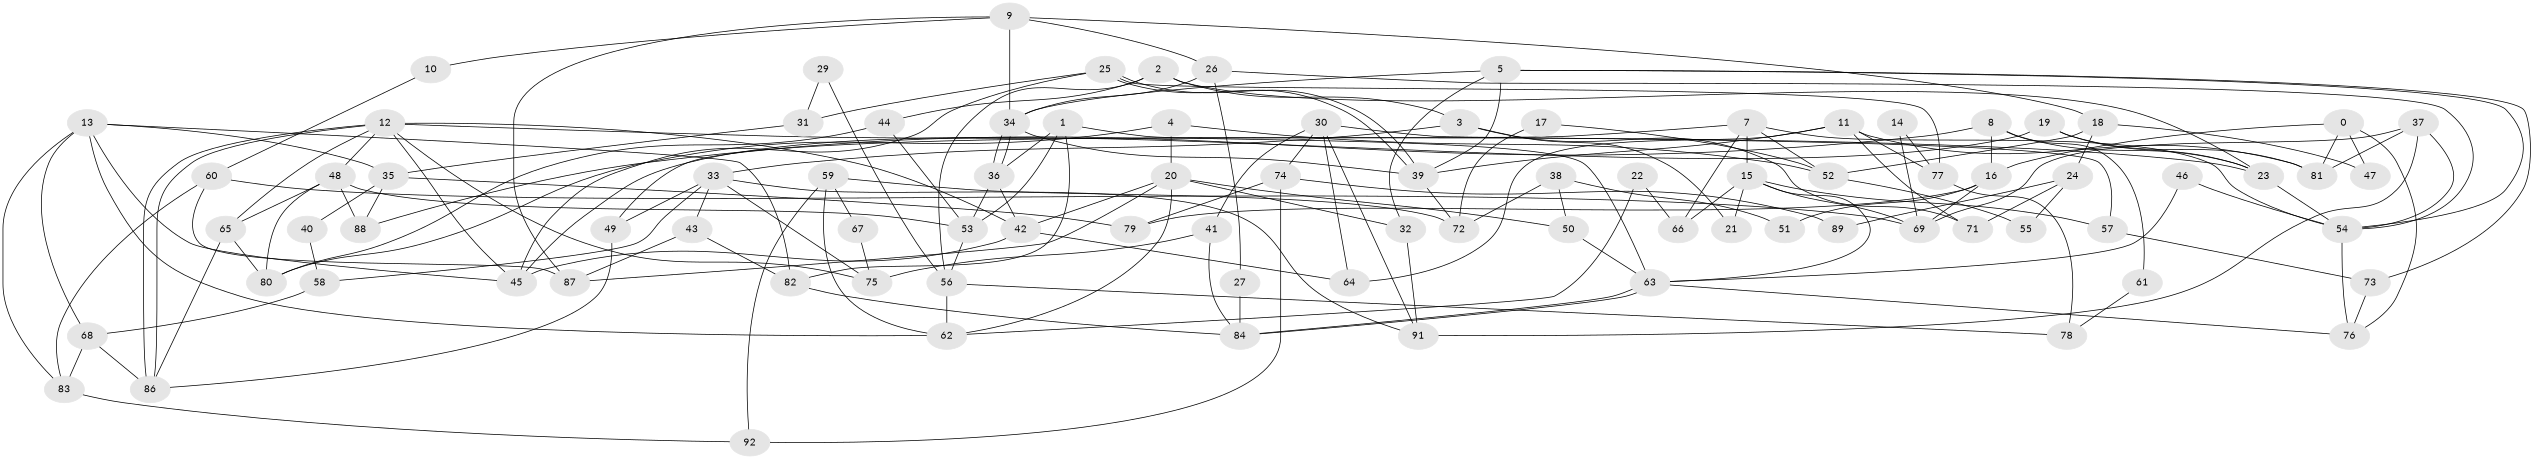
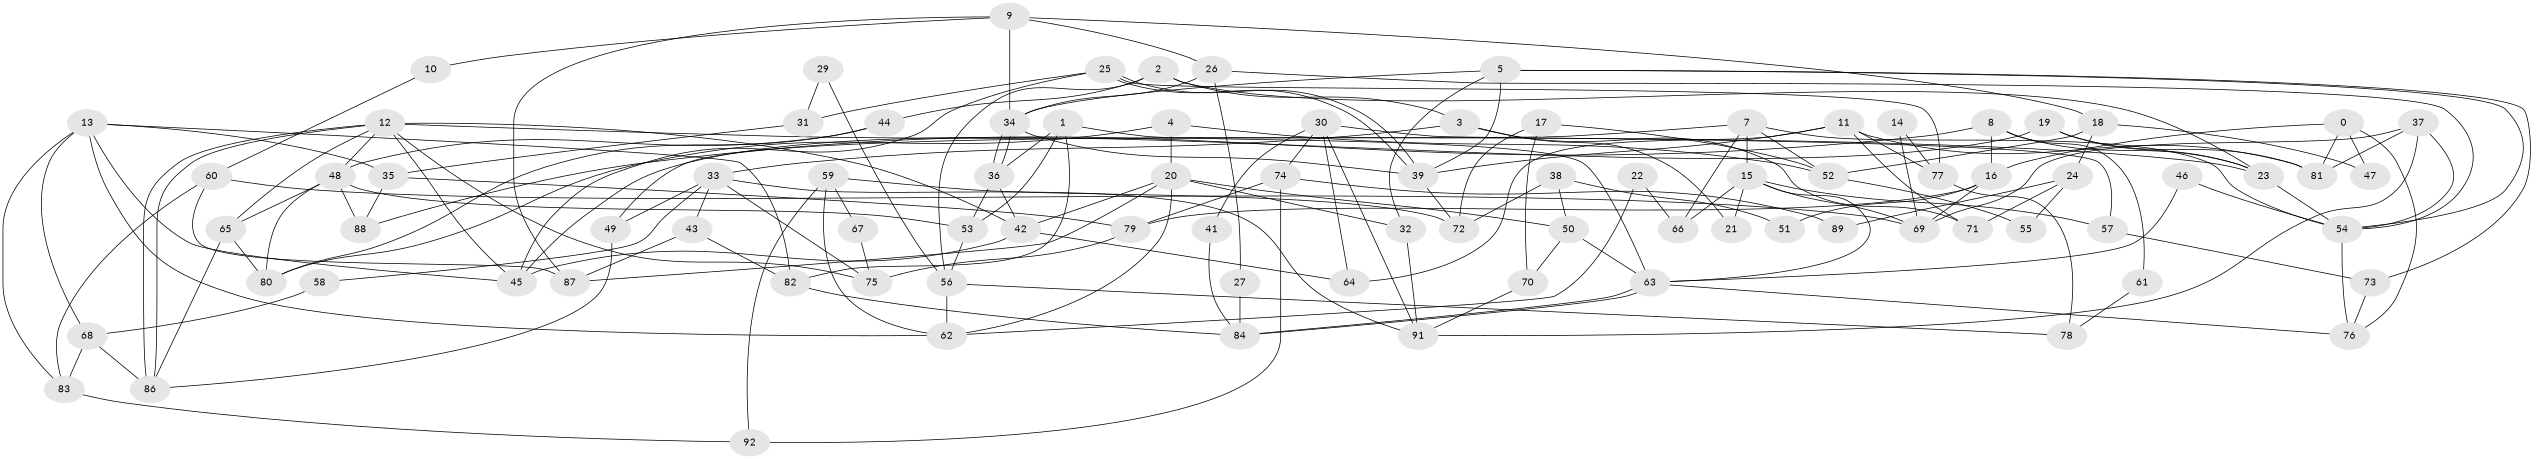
edge "44" -- "53": now "44" -- "48"
node "40": removed
edge "41" -- "75": now "79" -- "75"
node "70": added
